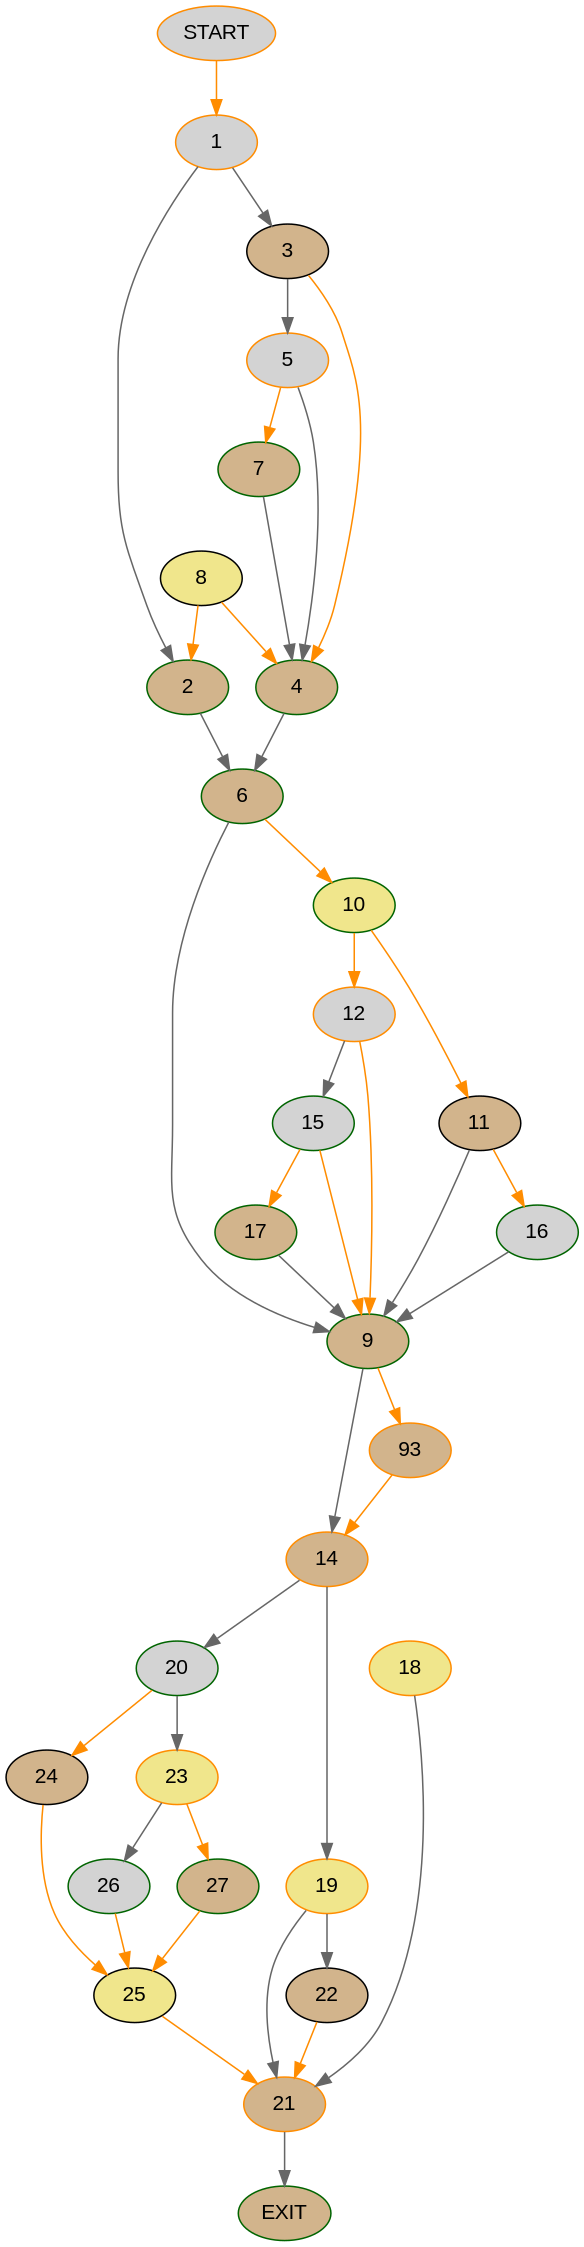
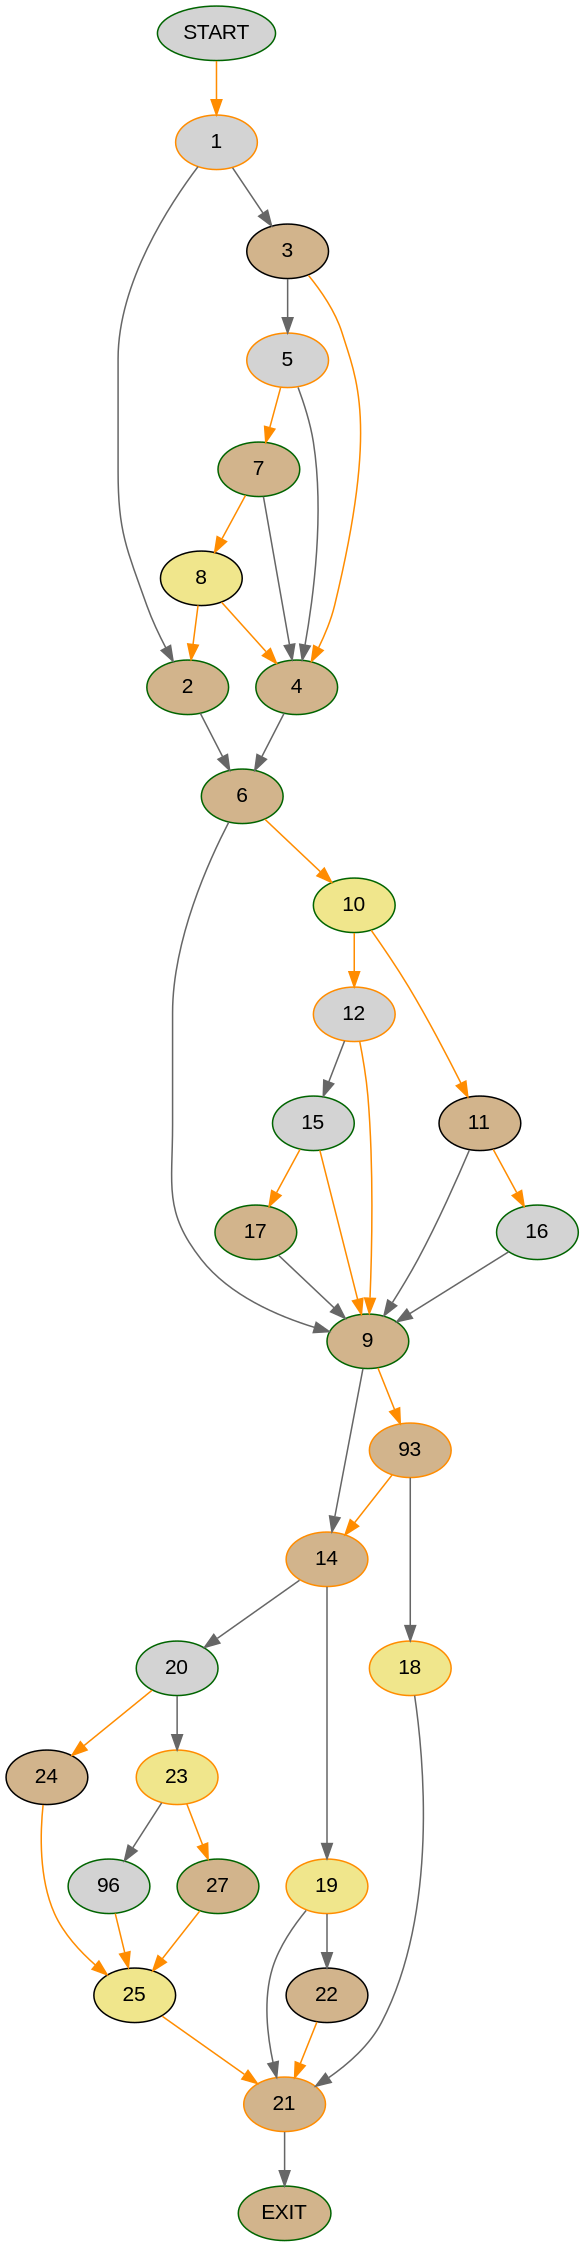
node "START": color darkorange -> darkgreen
edge "7" -> "8": added
edge "93" -> "18": added
node "26": label "26" -> "96"
